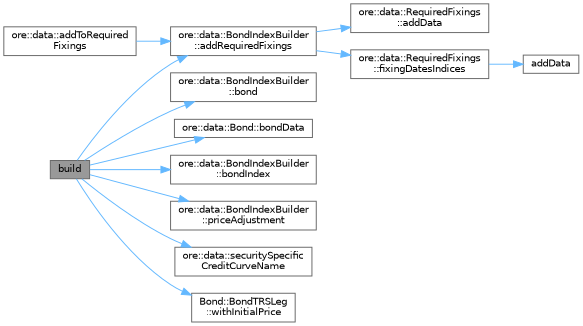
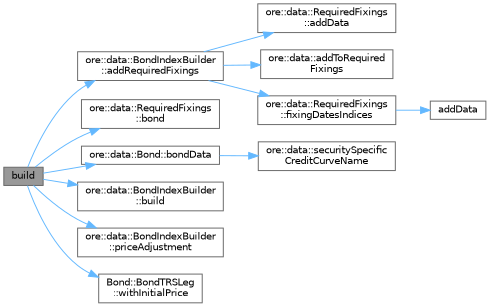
edge "ore::data::addToRequired Fixings" -> "ore::data::BondIndexBuilder ::addRequiredFixings": reversed
node "ore::data::BondIndexBuilder ::bond": label "ore::data::BondIndexBuilder ::bond" -> "ore::data::RequiredFixings ::bond"
node "ore::data::BondIndexBuilder ::bondIndex": label "ore::data::BondIndexBuilder ::bondIndex" -> "ore::data::BondIndexBuilder ::build"
edge "build" -> "ore::data::securitySpecific CreditCurveName": now "ore::data::Bond::bondData" -> "ore::data::securitySpecific CreditCurveName"
